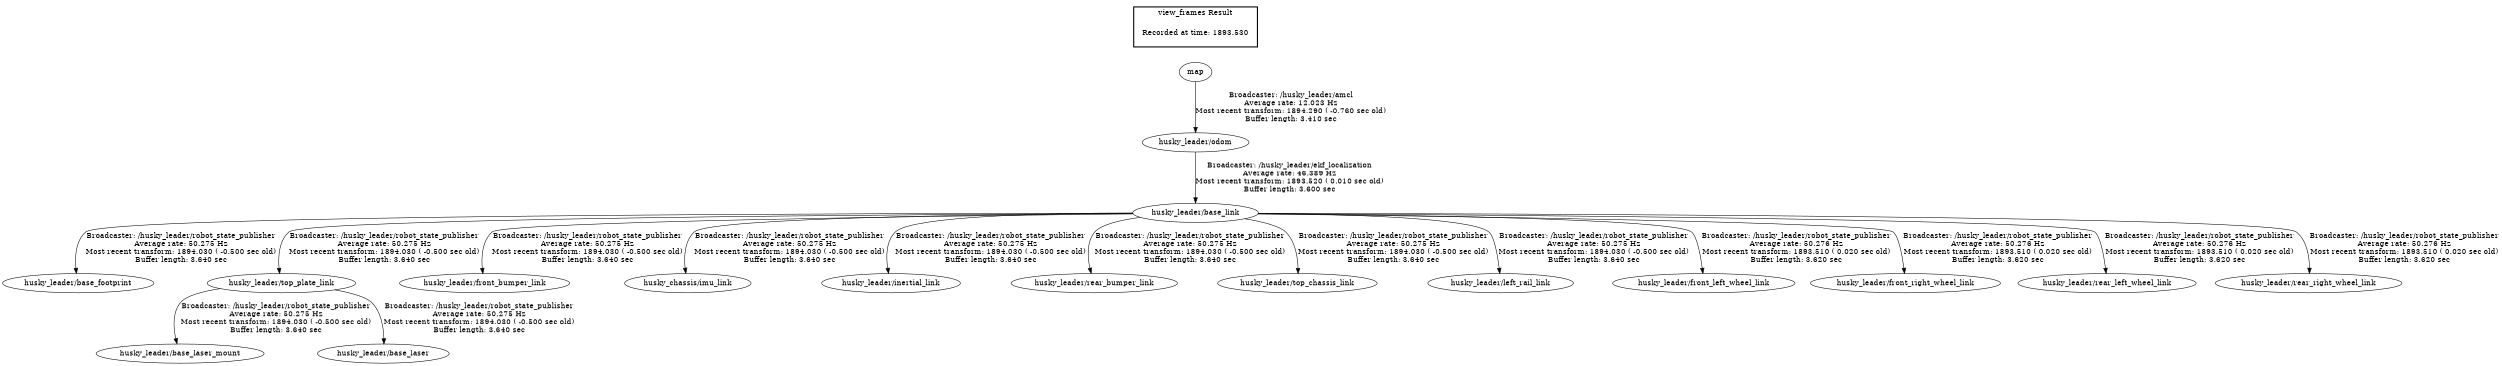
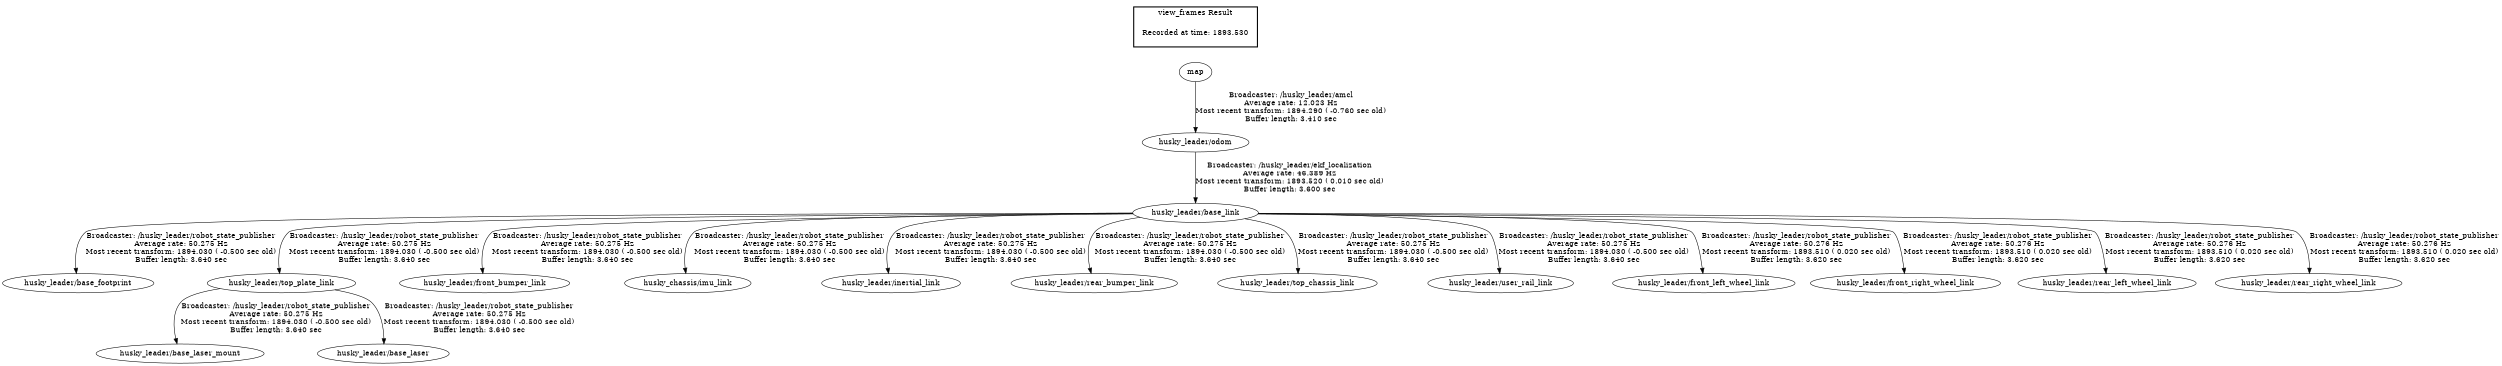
node "husky_leader/left_rail_link": label "husky_leader/left_rail_link" -> "husky_leader/user_rail_link"
